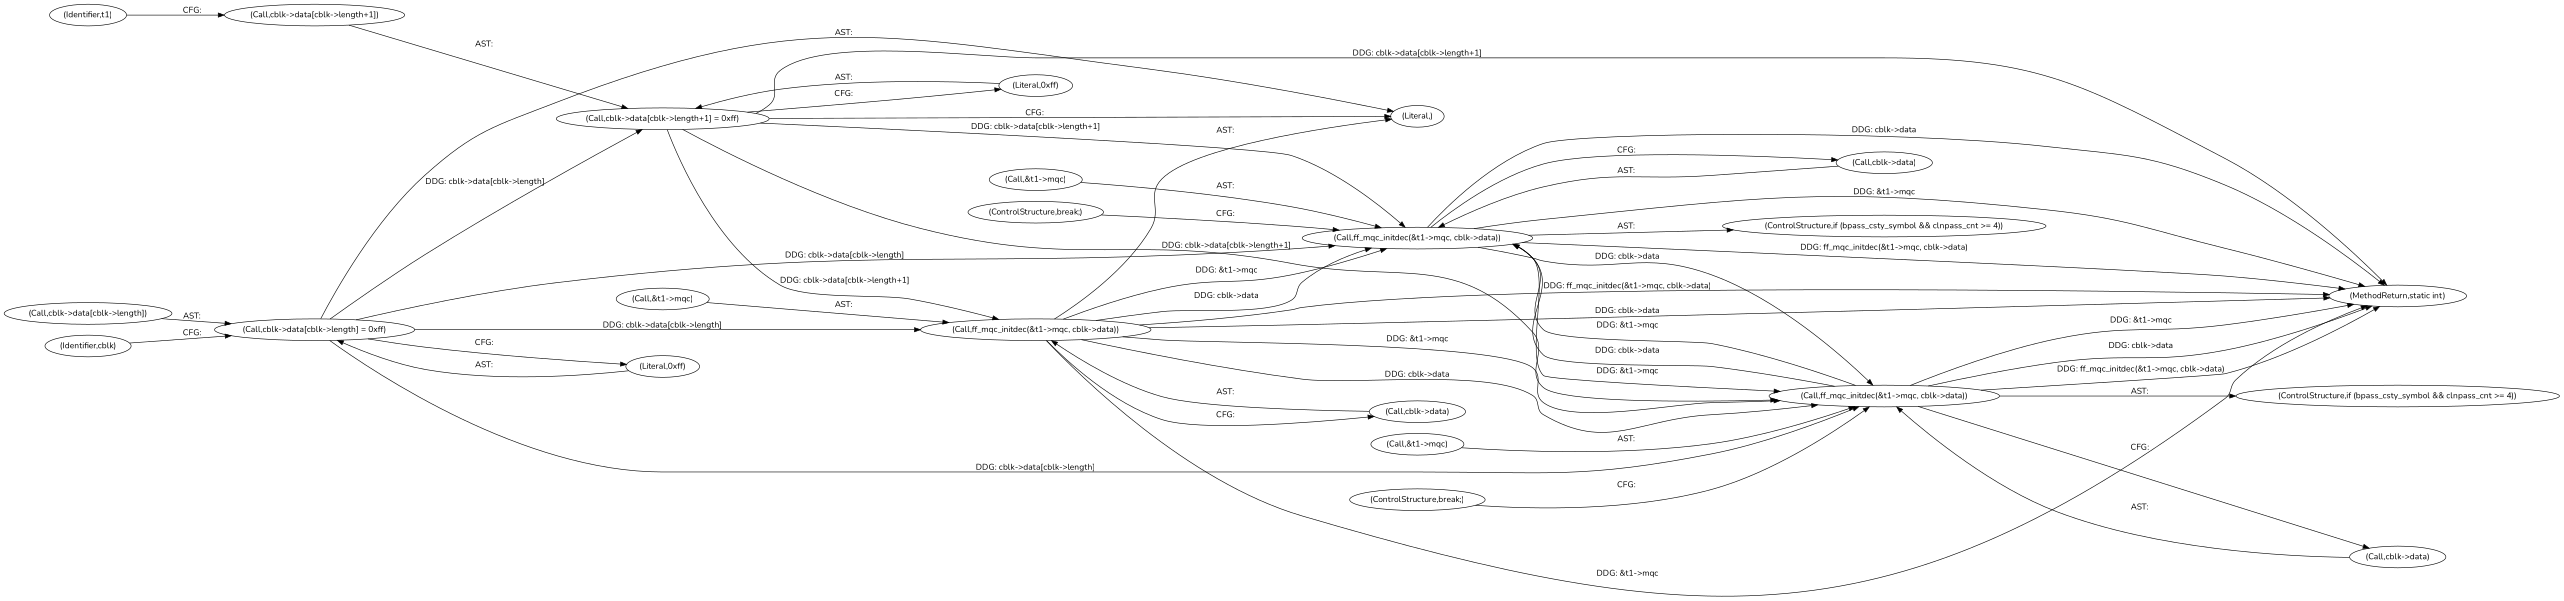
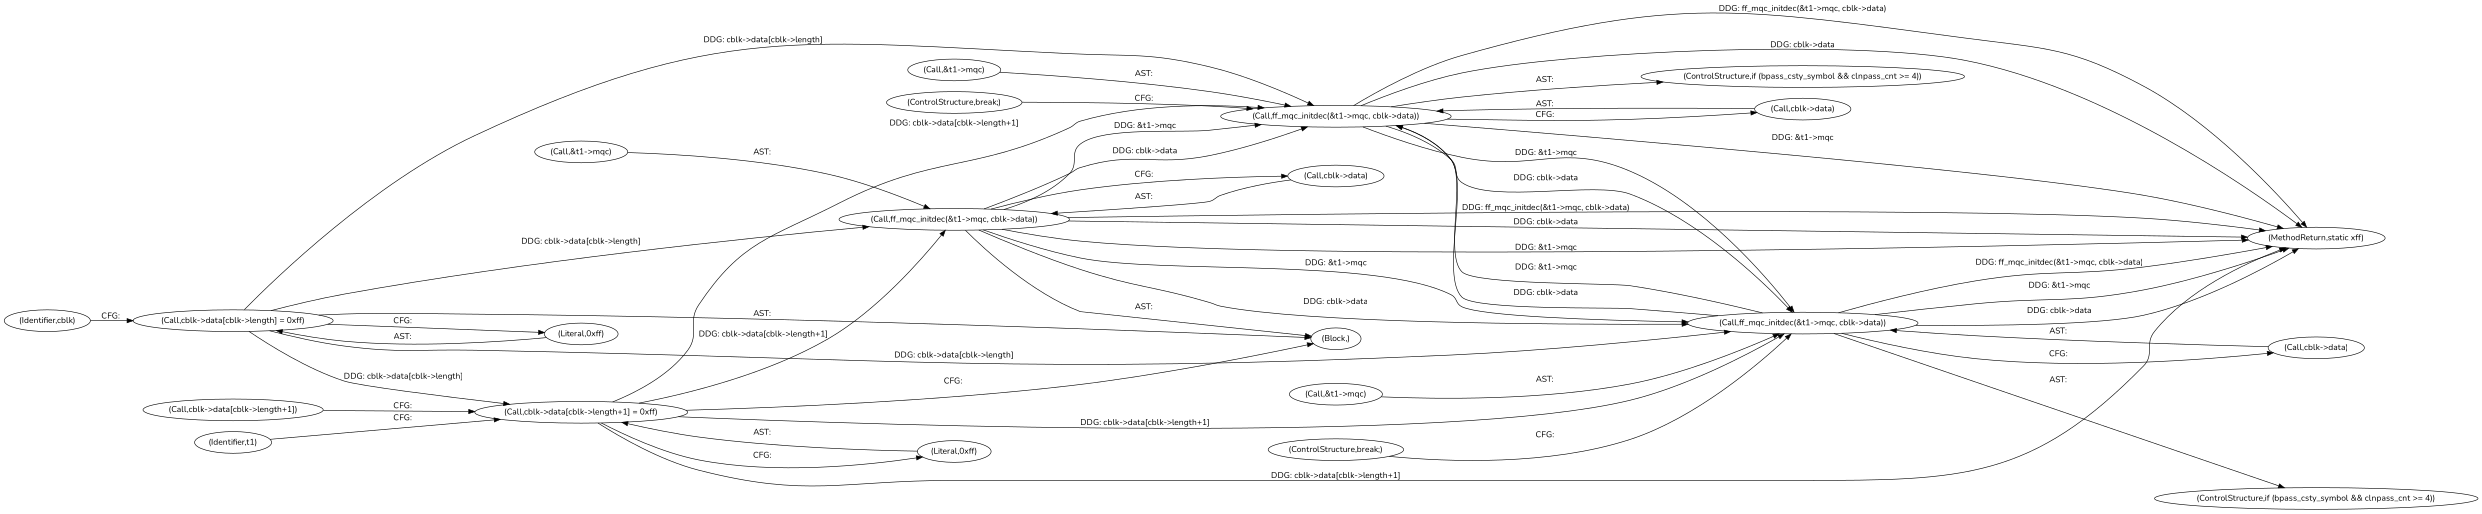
edge "(Identifier,t1)" -> "(Call,cblk->data[cblk->length+1])": now "(Identifier,t1)" -> "(Call,cblk->data[cblk->length+1] = 0xff)"
edge "(Call,cblk->data[cblk->length+1])" -> "(Call,cblk->data[cblk->length+1] = 0xff)": label "AST: " -> "CFG: "
node "(Literal,)": label "(Literal,)" -> "(Block,)"
node "(MethodReturn,static int)": label "(MethodReturn,static int)" -> "(MethodReturn,static xff)"
node "(Call,cblk->data[cblk->length])": removed
